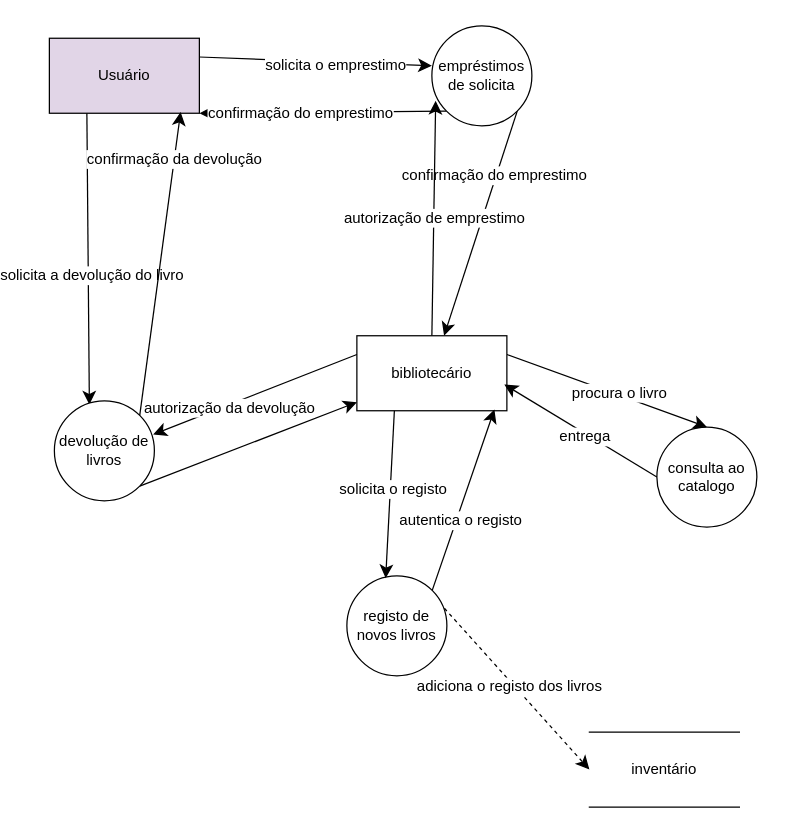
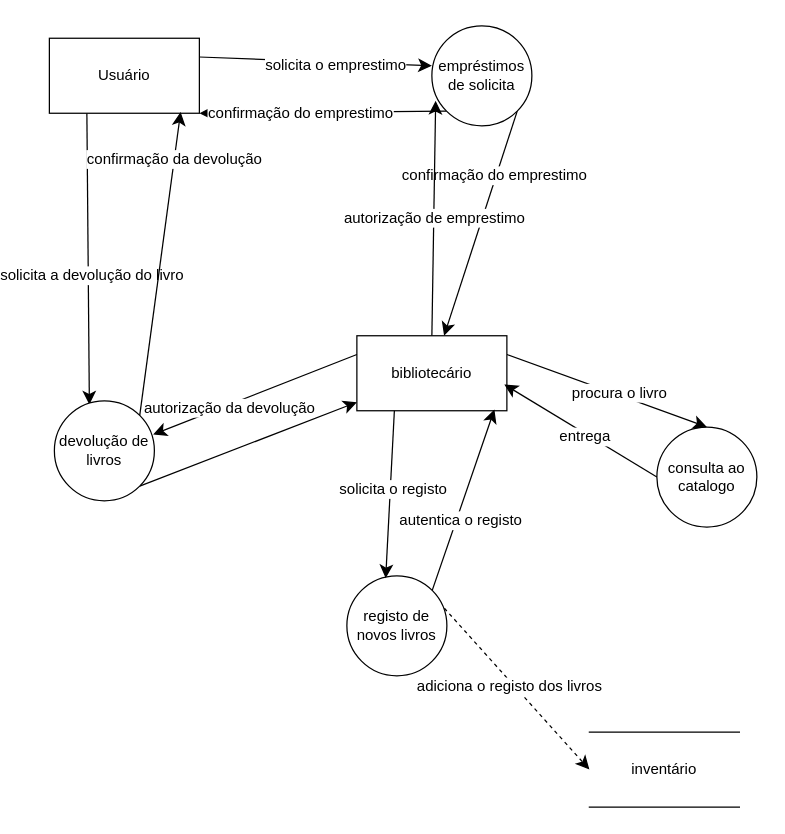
node "Usuário": fillcolor #e1d5e7 -> #ffffff
